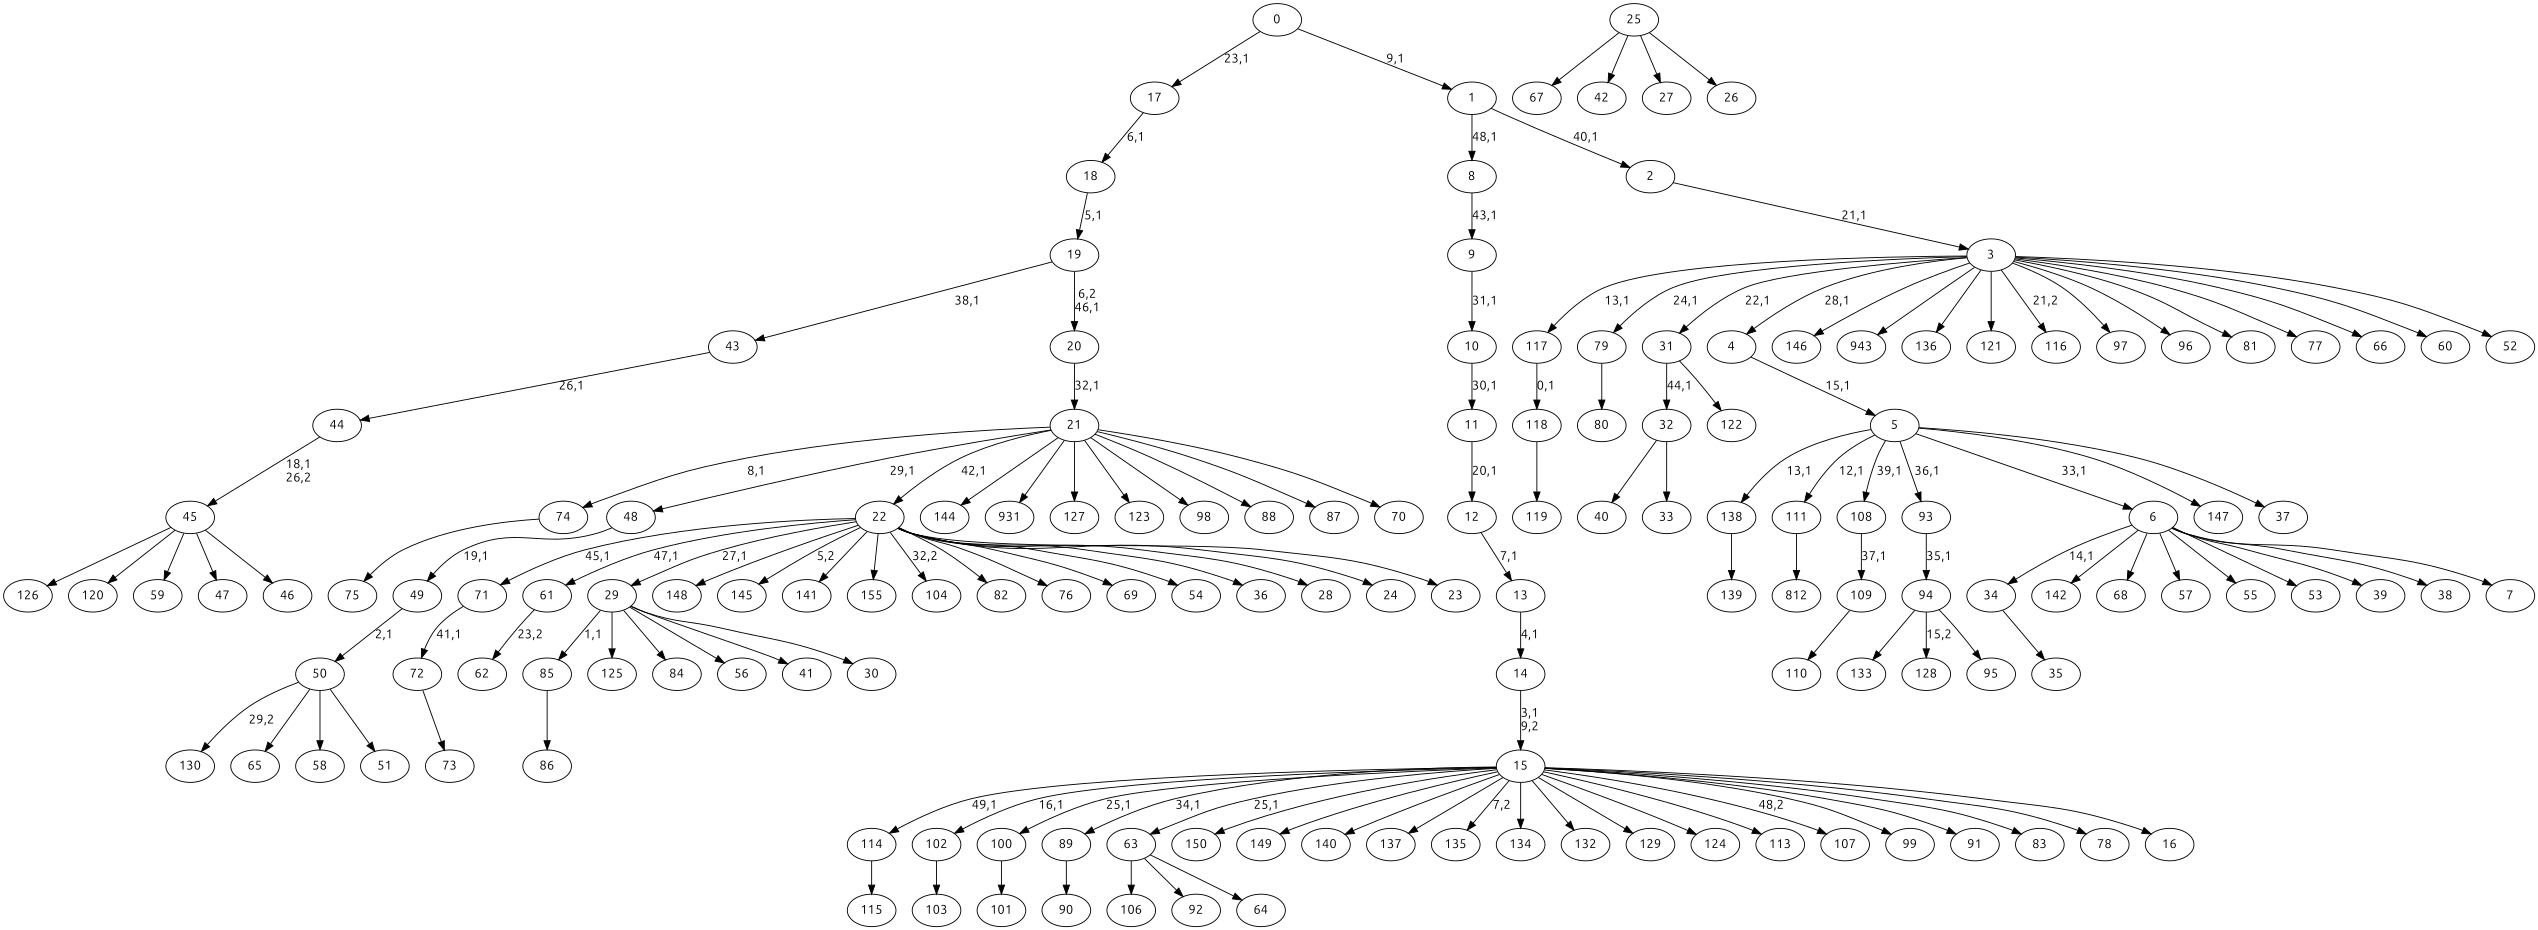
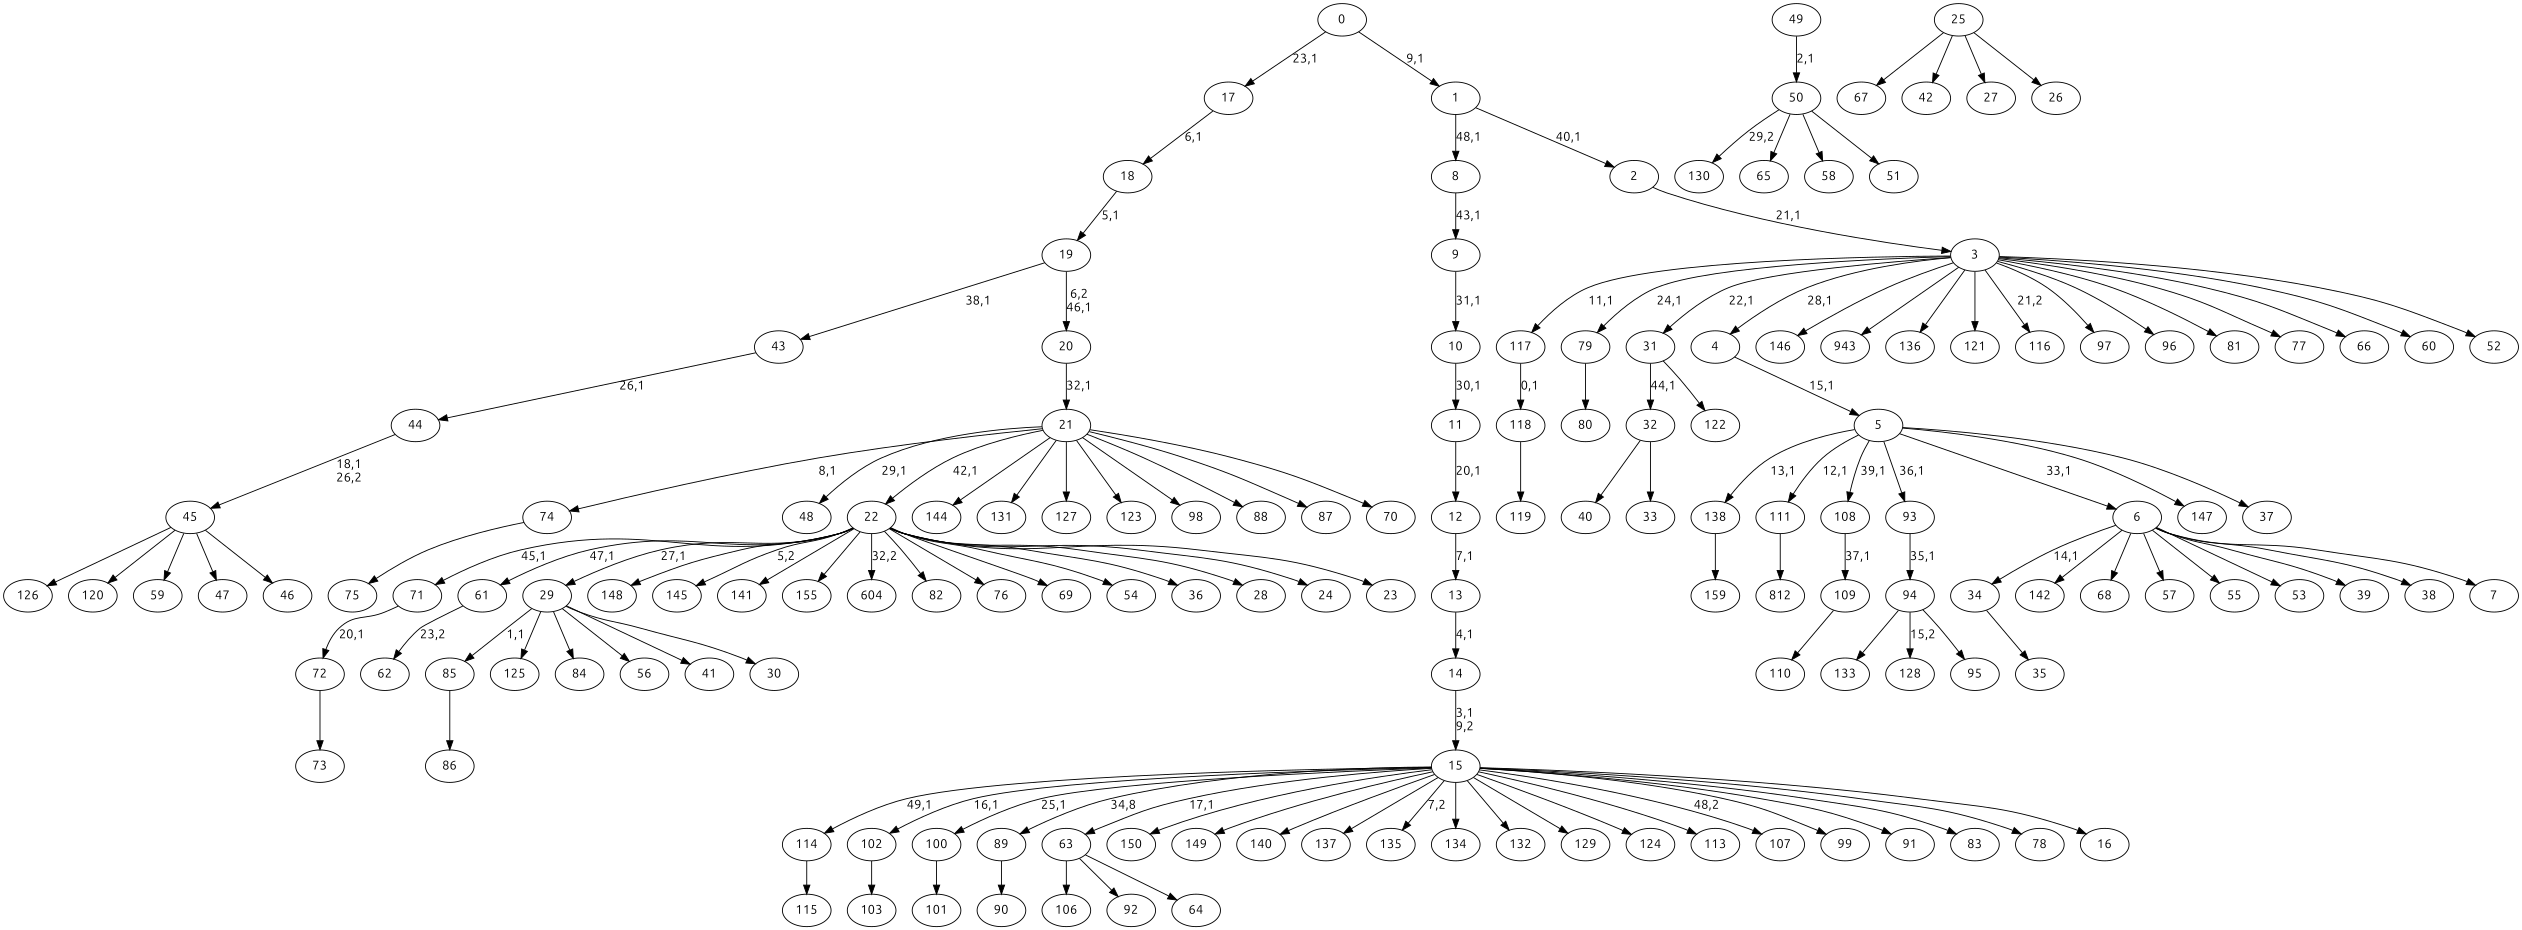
edge "3" -> "117": label "13,1" -> "11,1"
node "931": label "931" -> "131"
edge "48" -> "49": removed, label "19,1"
node "104": label "104" -> "604"
node "139": label "139" -> "159"
edge "71" -> "72": label "41,1" -> "20,1"
edge "15" -> "89": label "34,1" -> "34,8"
edge "15" -> "63": label "25,1" -> "17,1"
